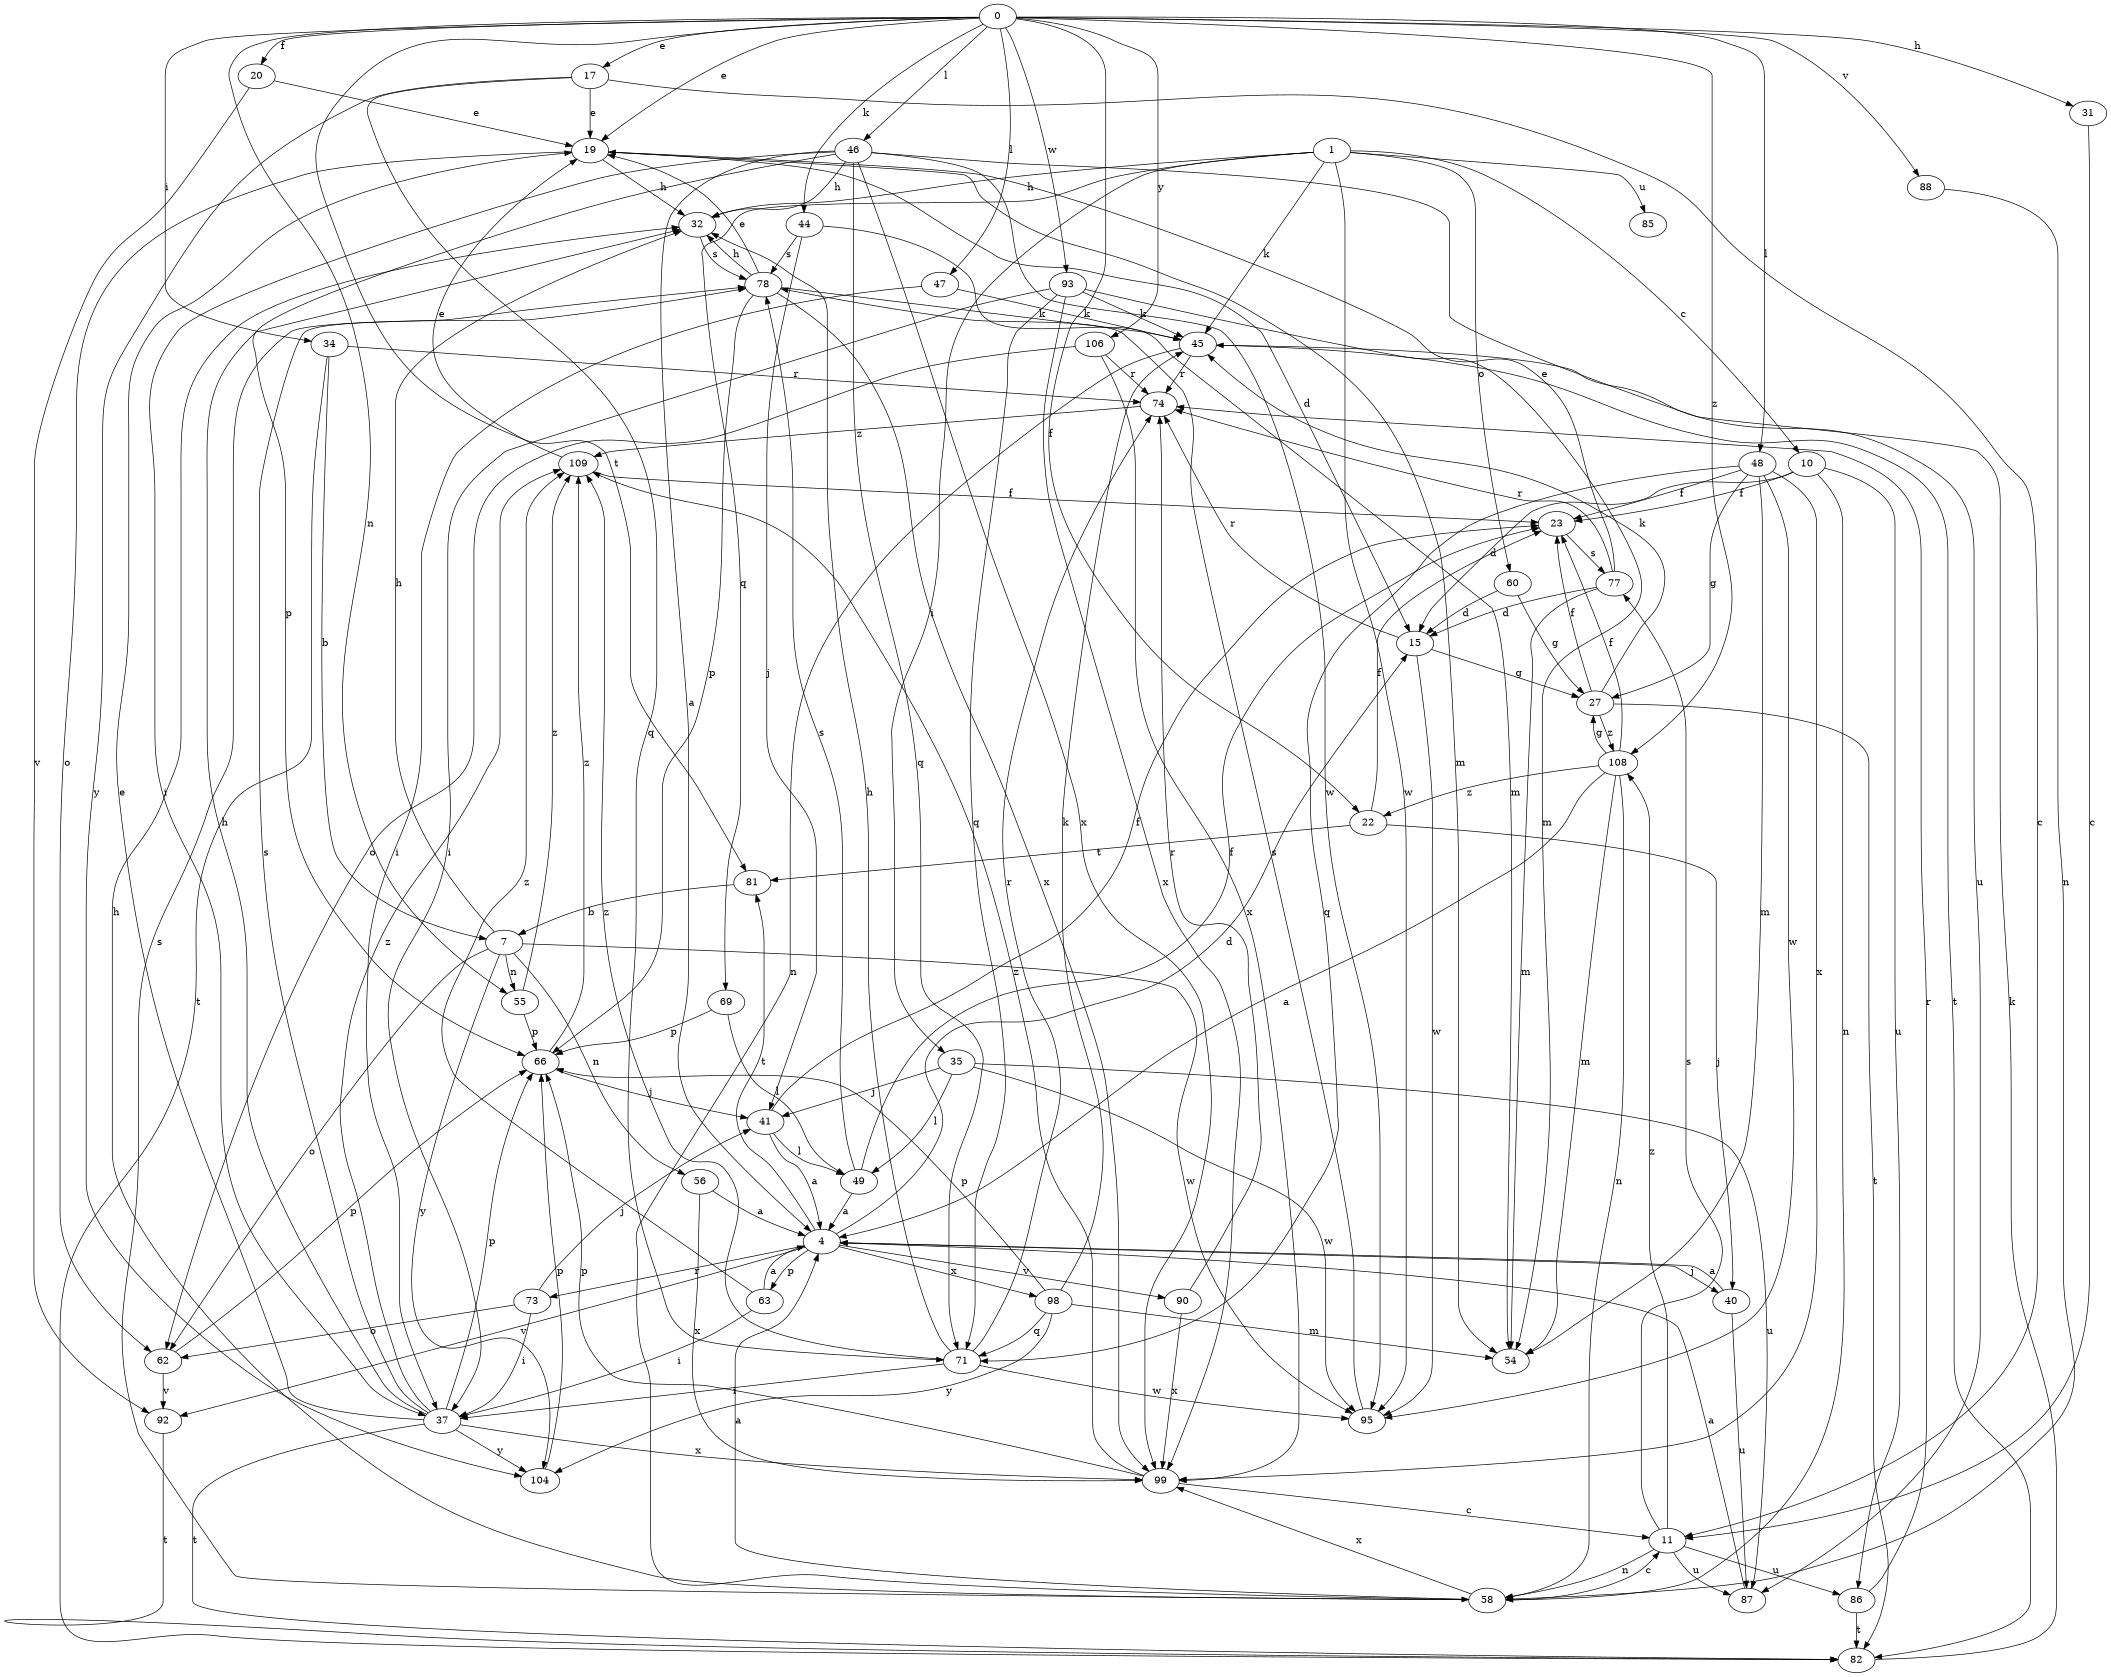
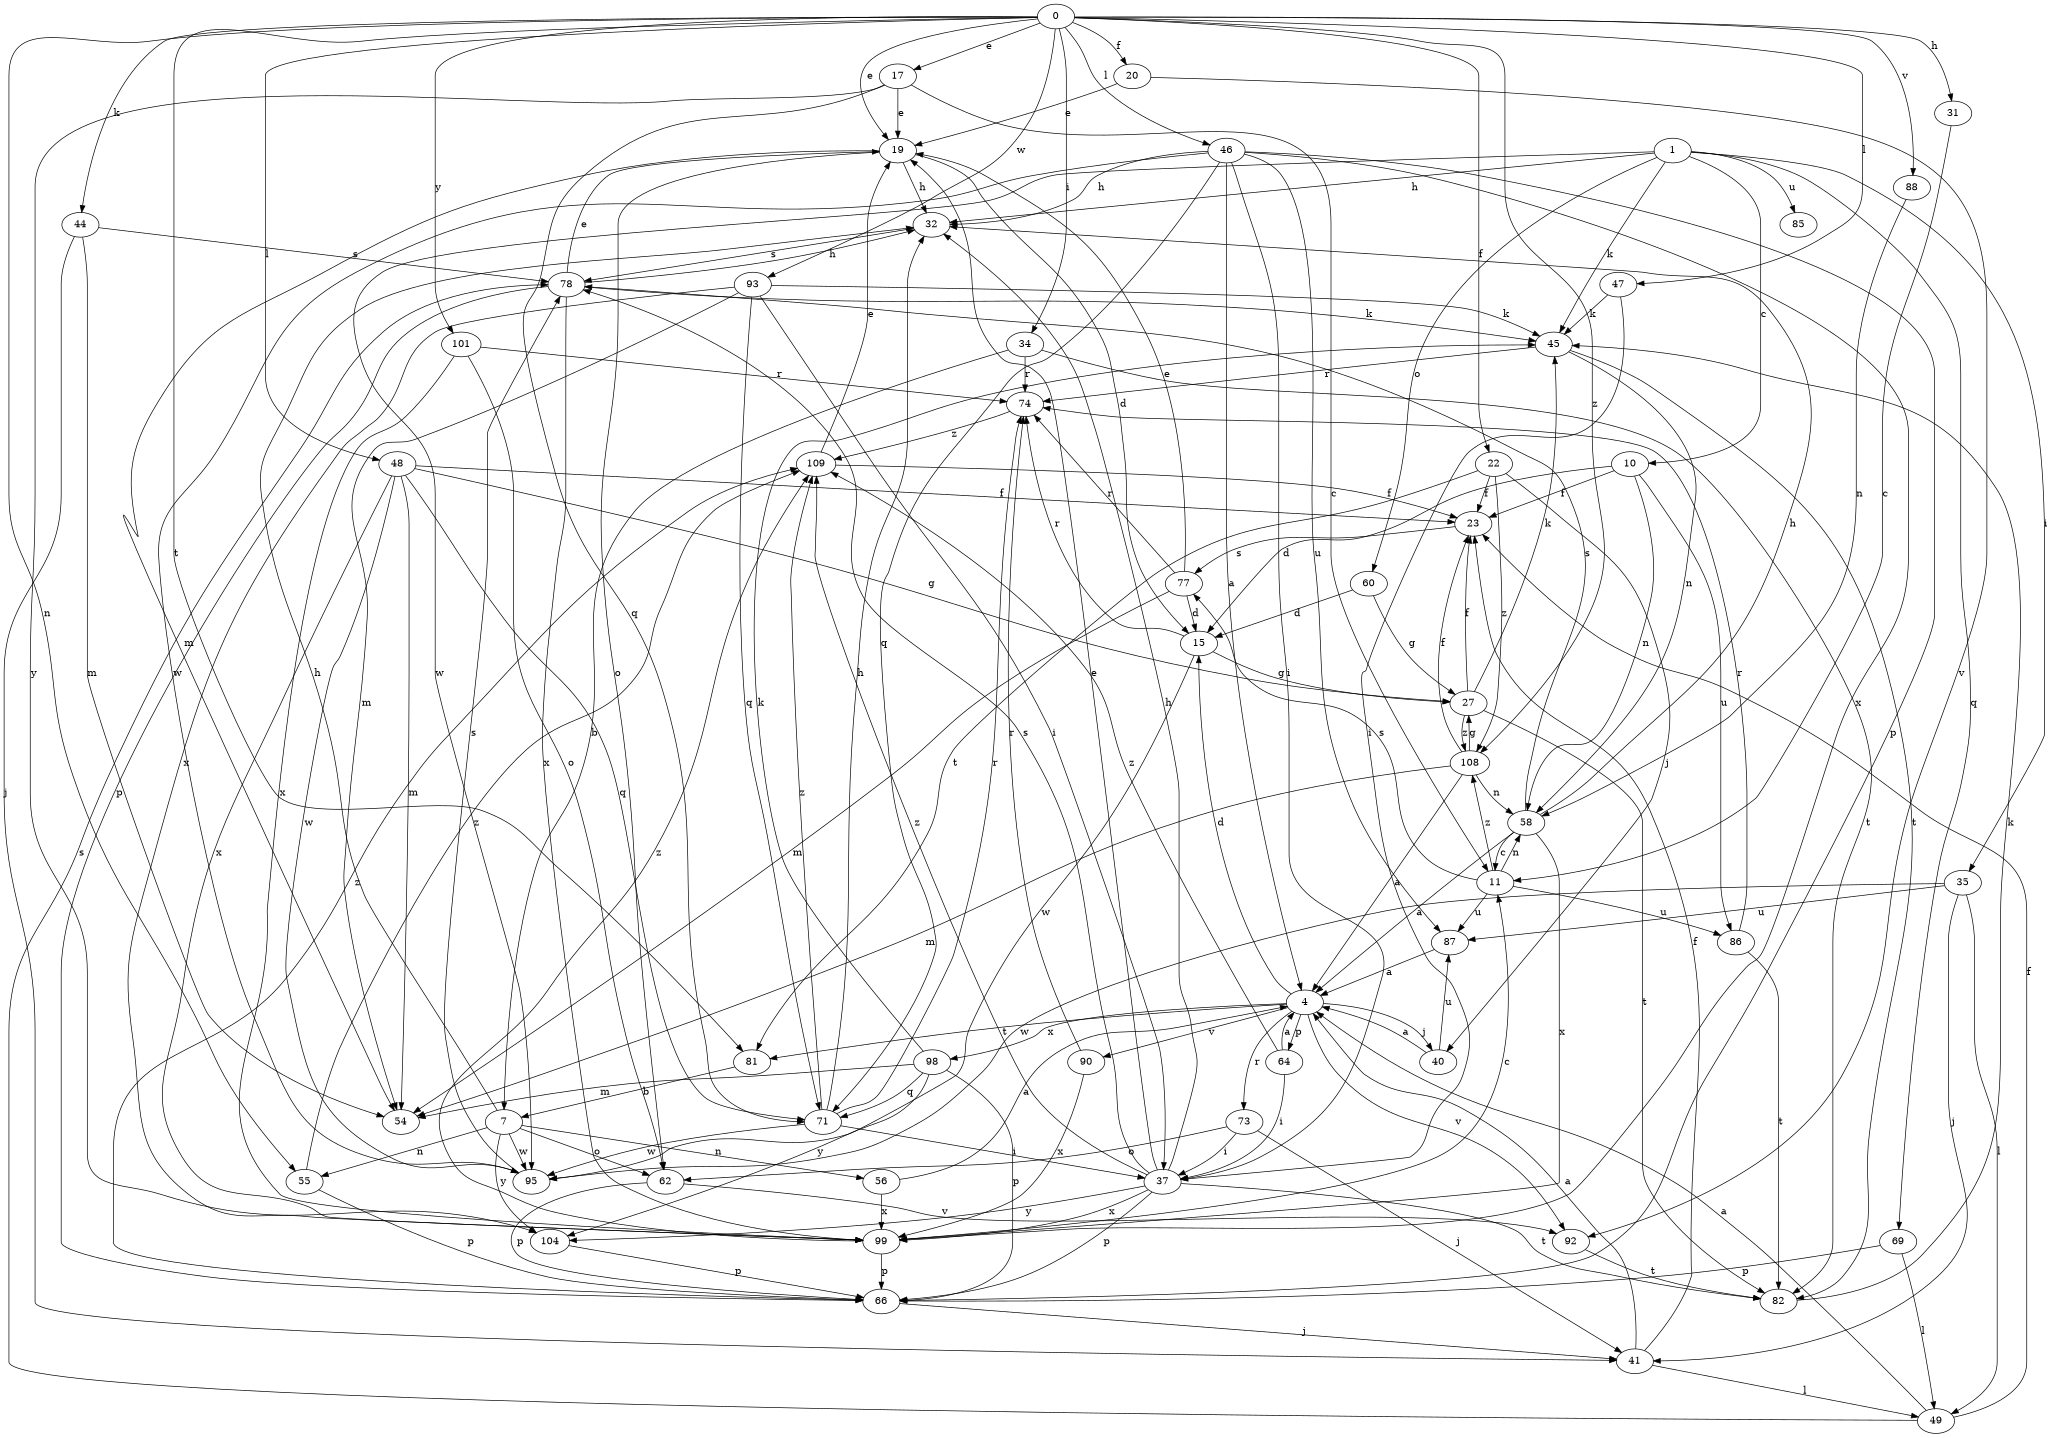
node "106": label "106" -> "101"
edge "108" -> "22": reversed
node "63": label "63" -> "64"
